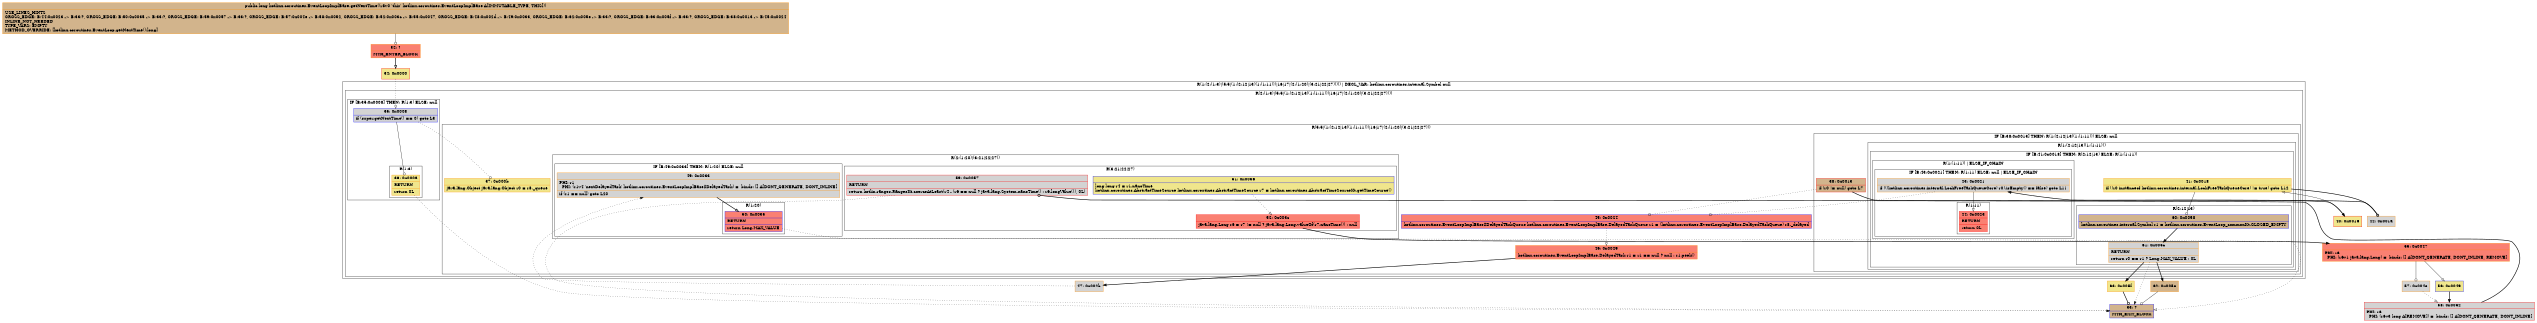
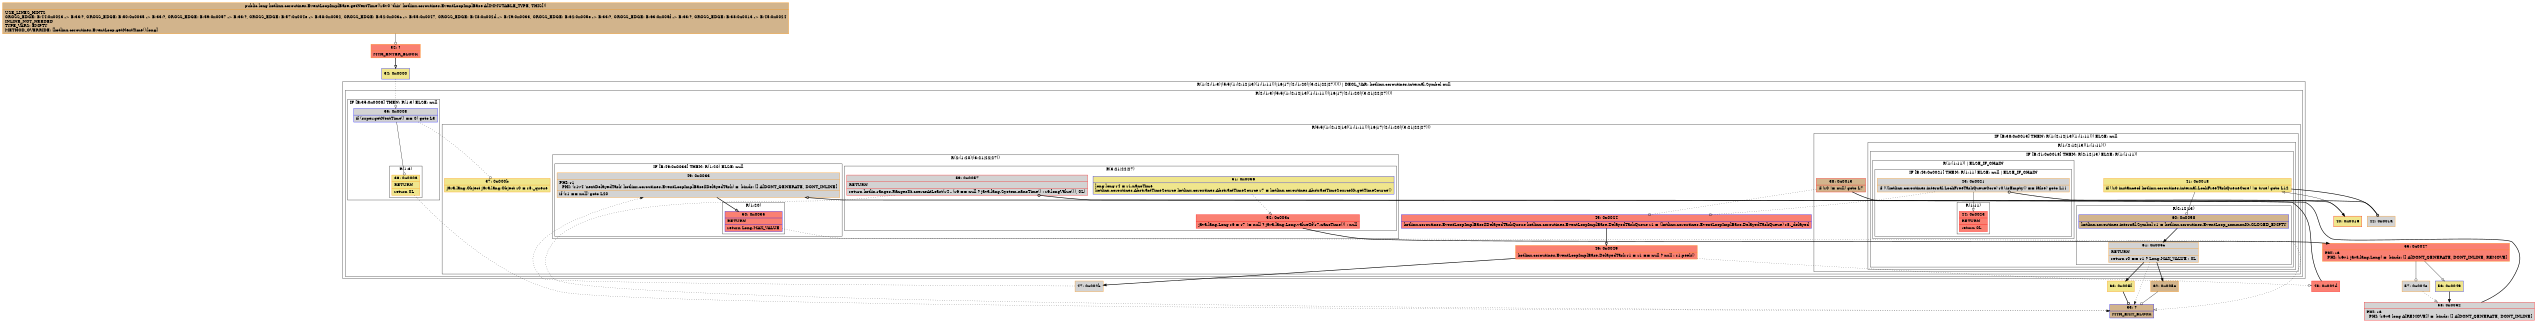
node "34: 0x0000": color red -> blue
edge "42: 0x001a" -> "43: 0x0021": arrowhead normal -> odot
edge "45: 0x0024" -> "46: 0x0029": style dotted -> bold
node "48: 0x002d": added
